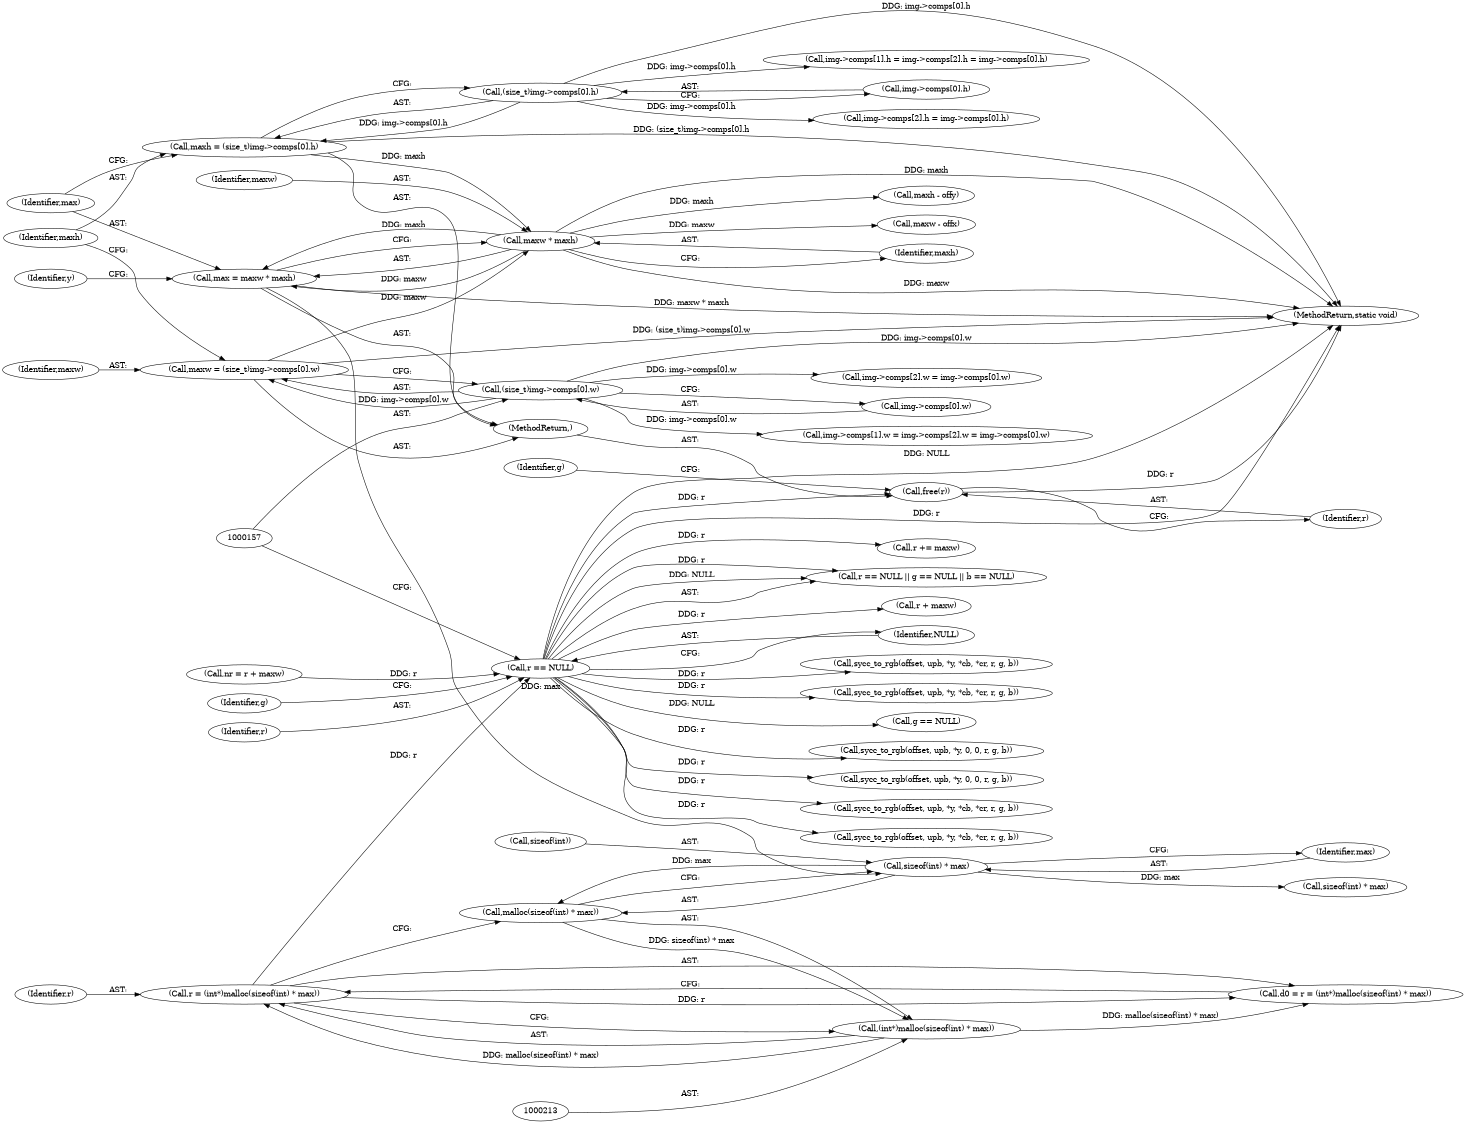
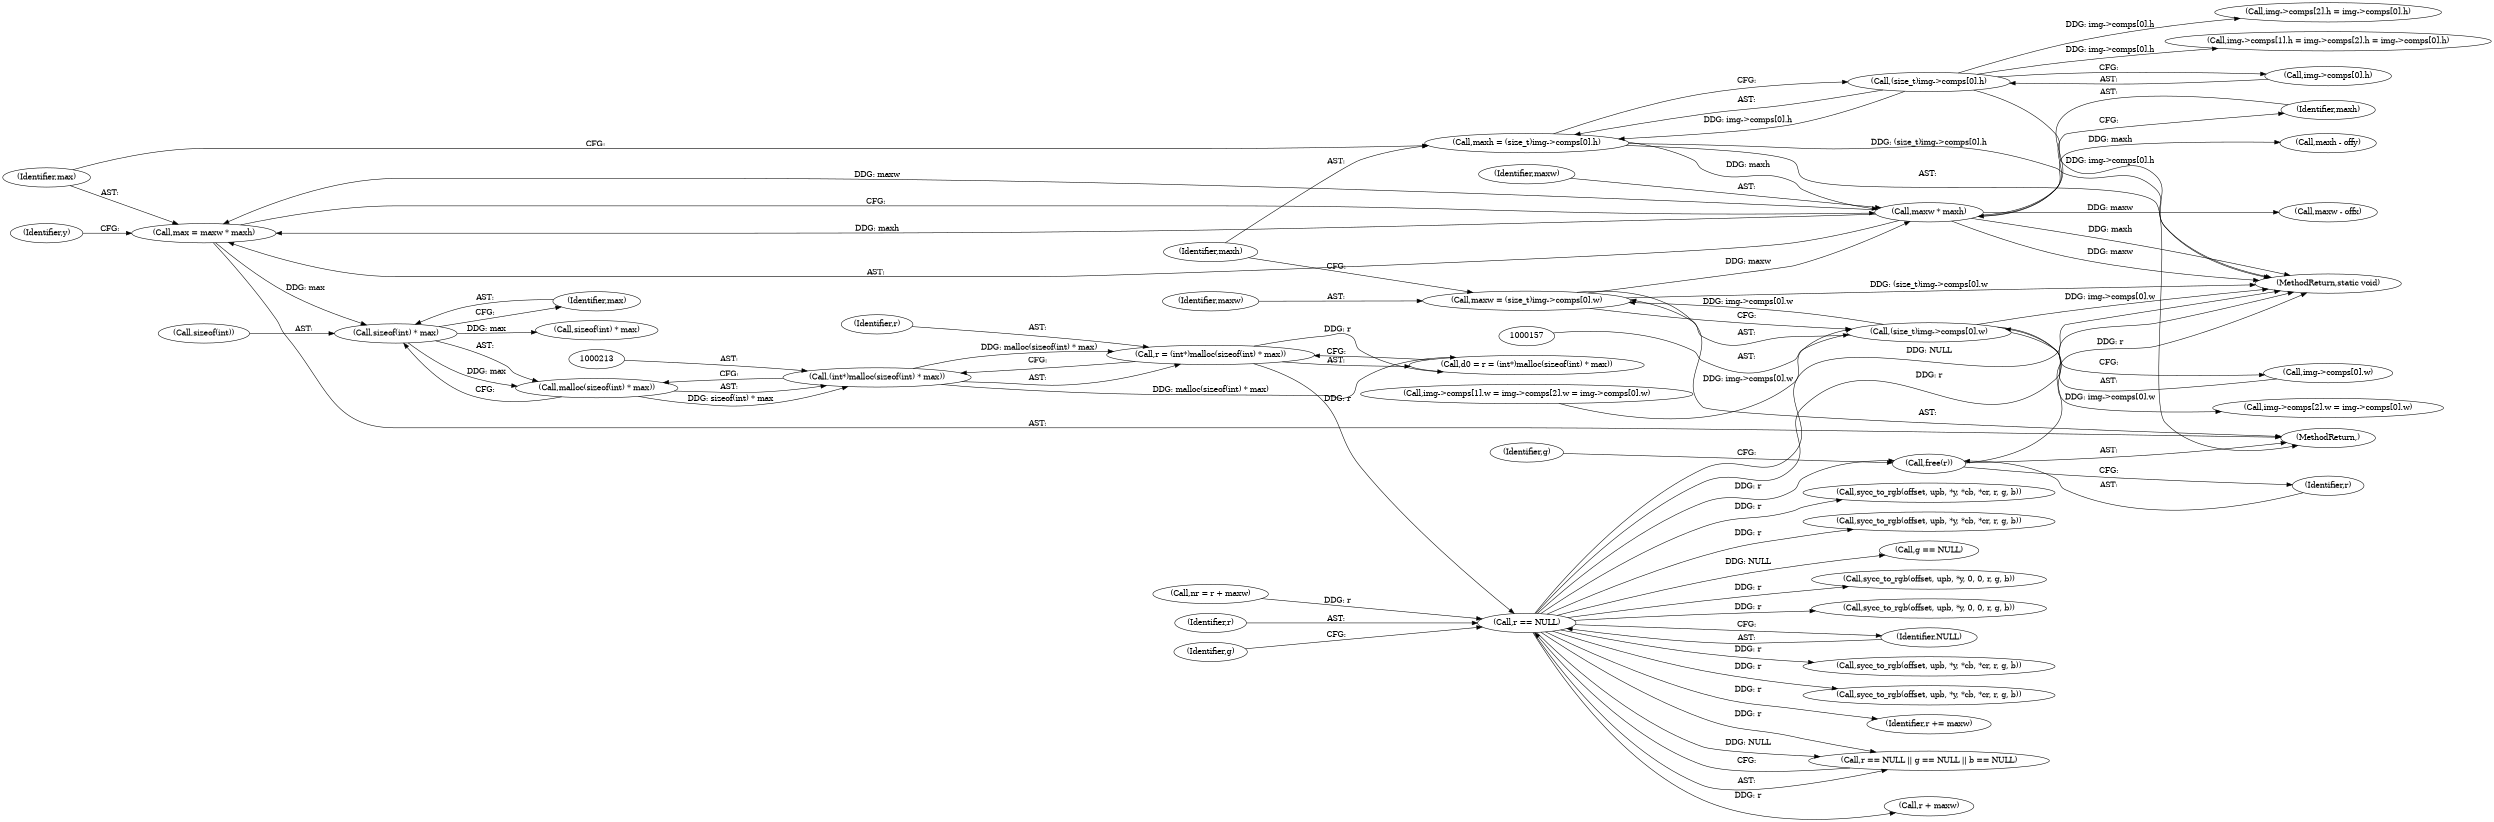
edge "(Call,max = maxw * maxh)" -> "(MethodReturn,static void)": removed, label "DDG: maxw * maxh"
edge "(Call,(size_t)img->comps[0].w)" -> "(Call,img->comps[1].w = img->comps[2].w = img->comps[0].w)": reversed
edge "(MethodReturn,)" -> "(Call,free(r))": reversed
node "(Call,r += maxw)": label "(Call,r += maxw)" -> "(Identifier,r += maxw)"
edge "1000157" -> "(Call,r == NULL)": now "(Call,r == NULL || g == NULL || b == NULL)" -> "(Call,r == NULL)"
edge "(Call,r = (int*)malloc(sizeof(int) * max))" -> "(Call,malloc(sizeof(int) * max))": now "(Call,(int*)malloc(sizeof(int) * max))" -> "(Call,malloc(sizeof(int) * max))"
